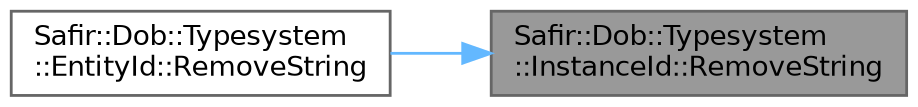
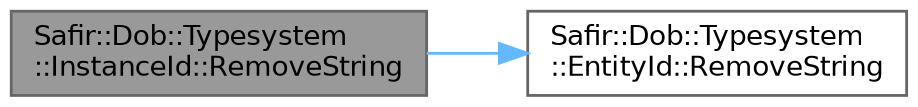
edge "Safir::Dob::Typesystem ::EntityId::RemoveString" -> "Safir::Dob::Typesystem ::InstanceId::RemoveString": reversed
